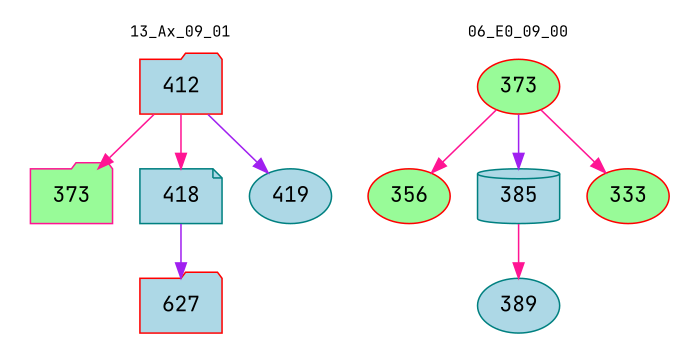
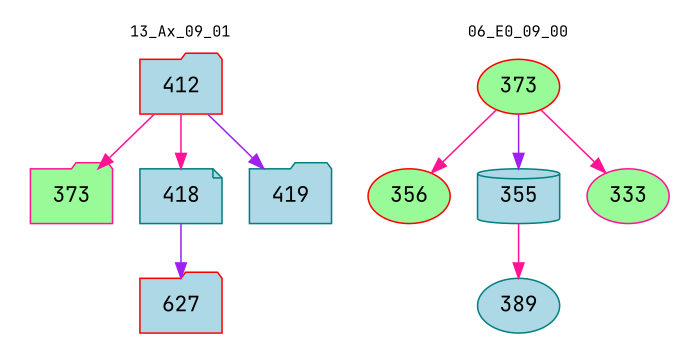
node "419": shape ellipse -> folder
node "385": label "385" -> "355"
node "333": color red -> deeppink
